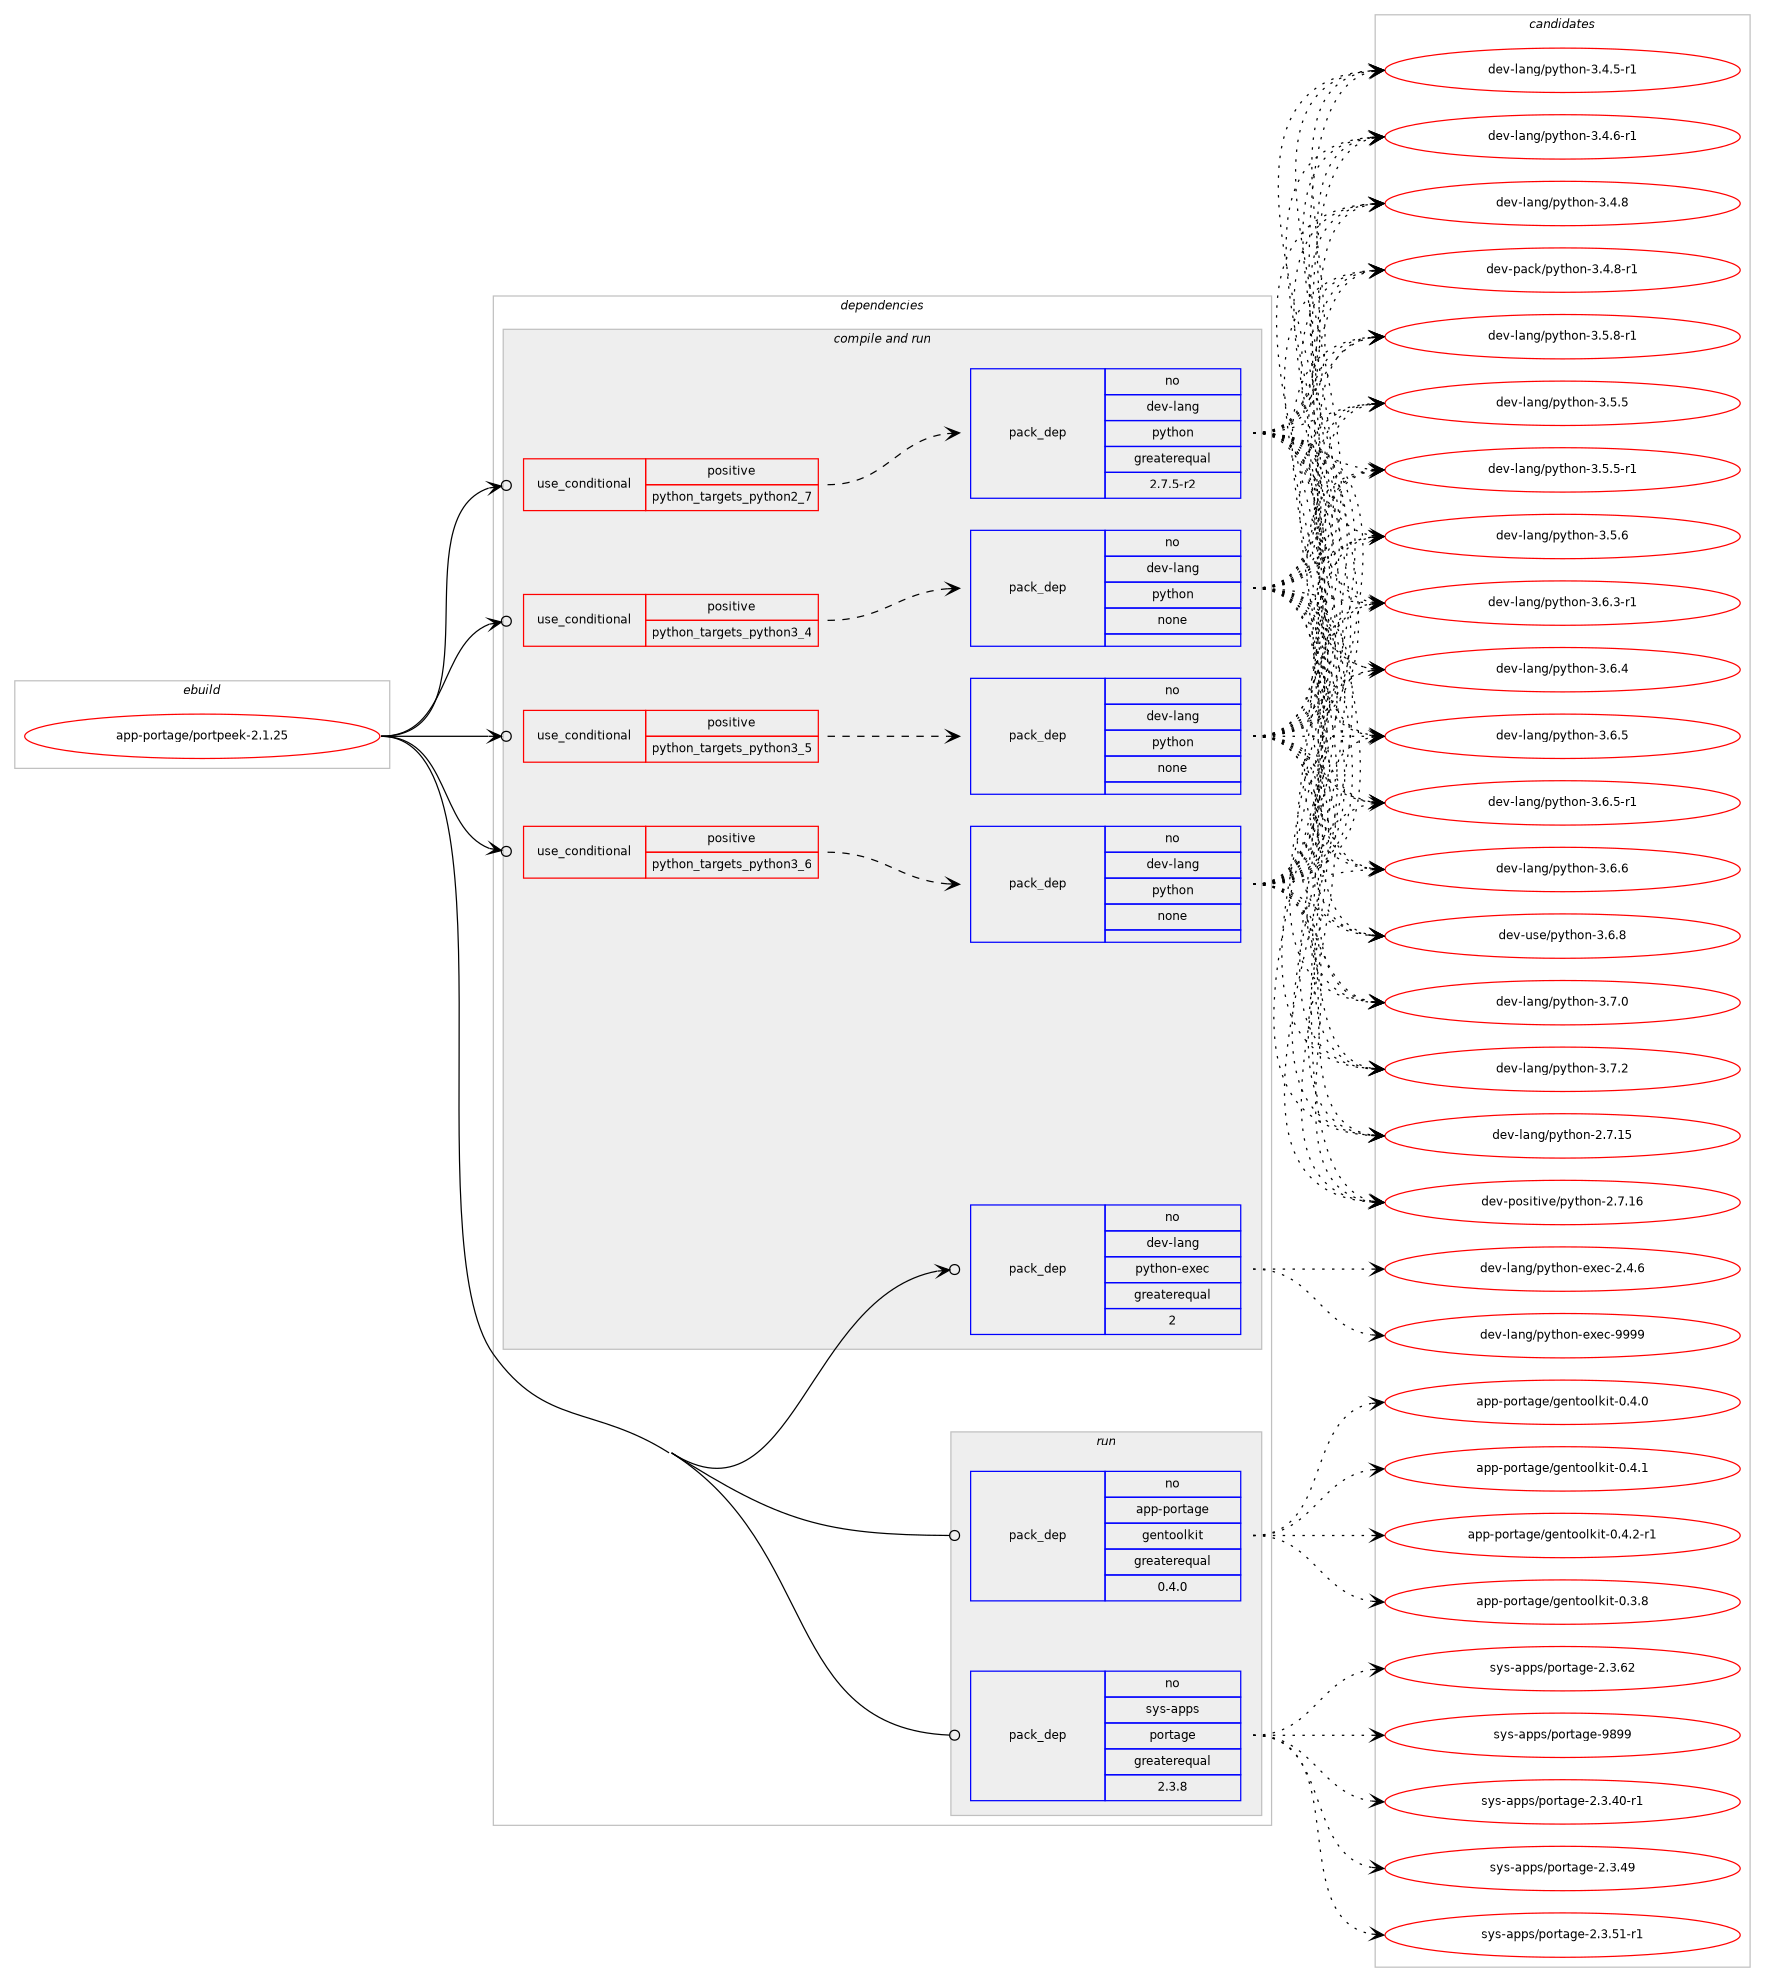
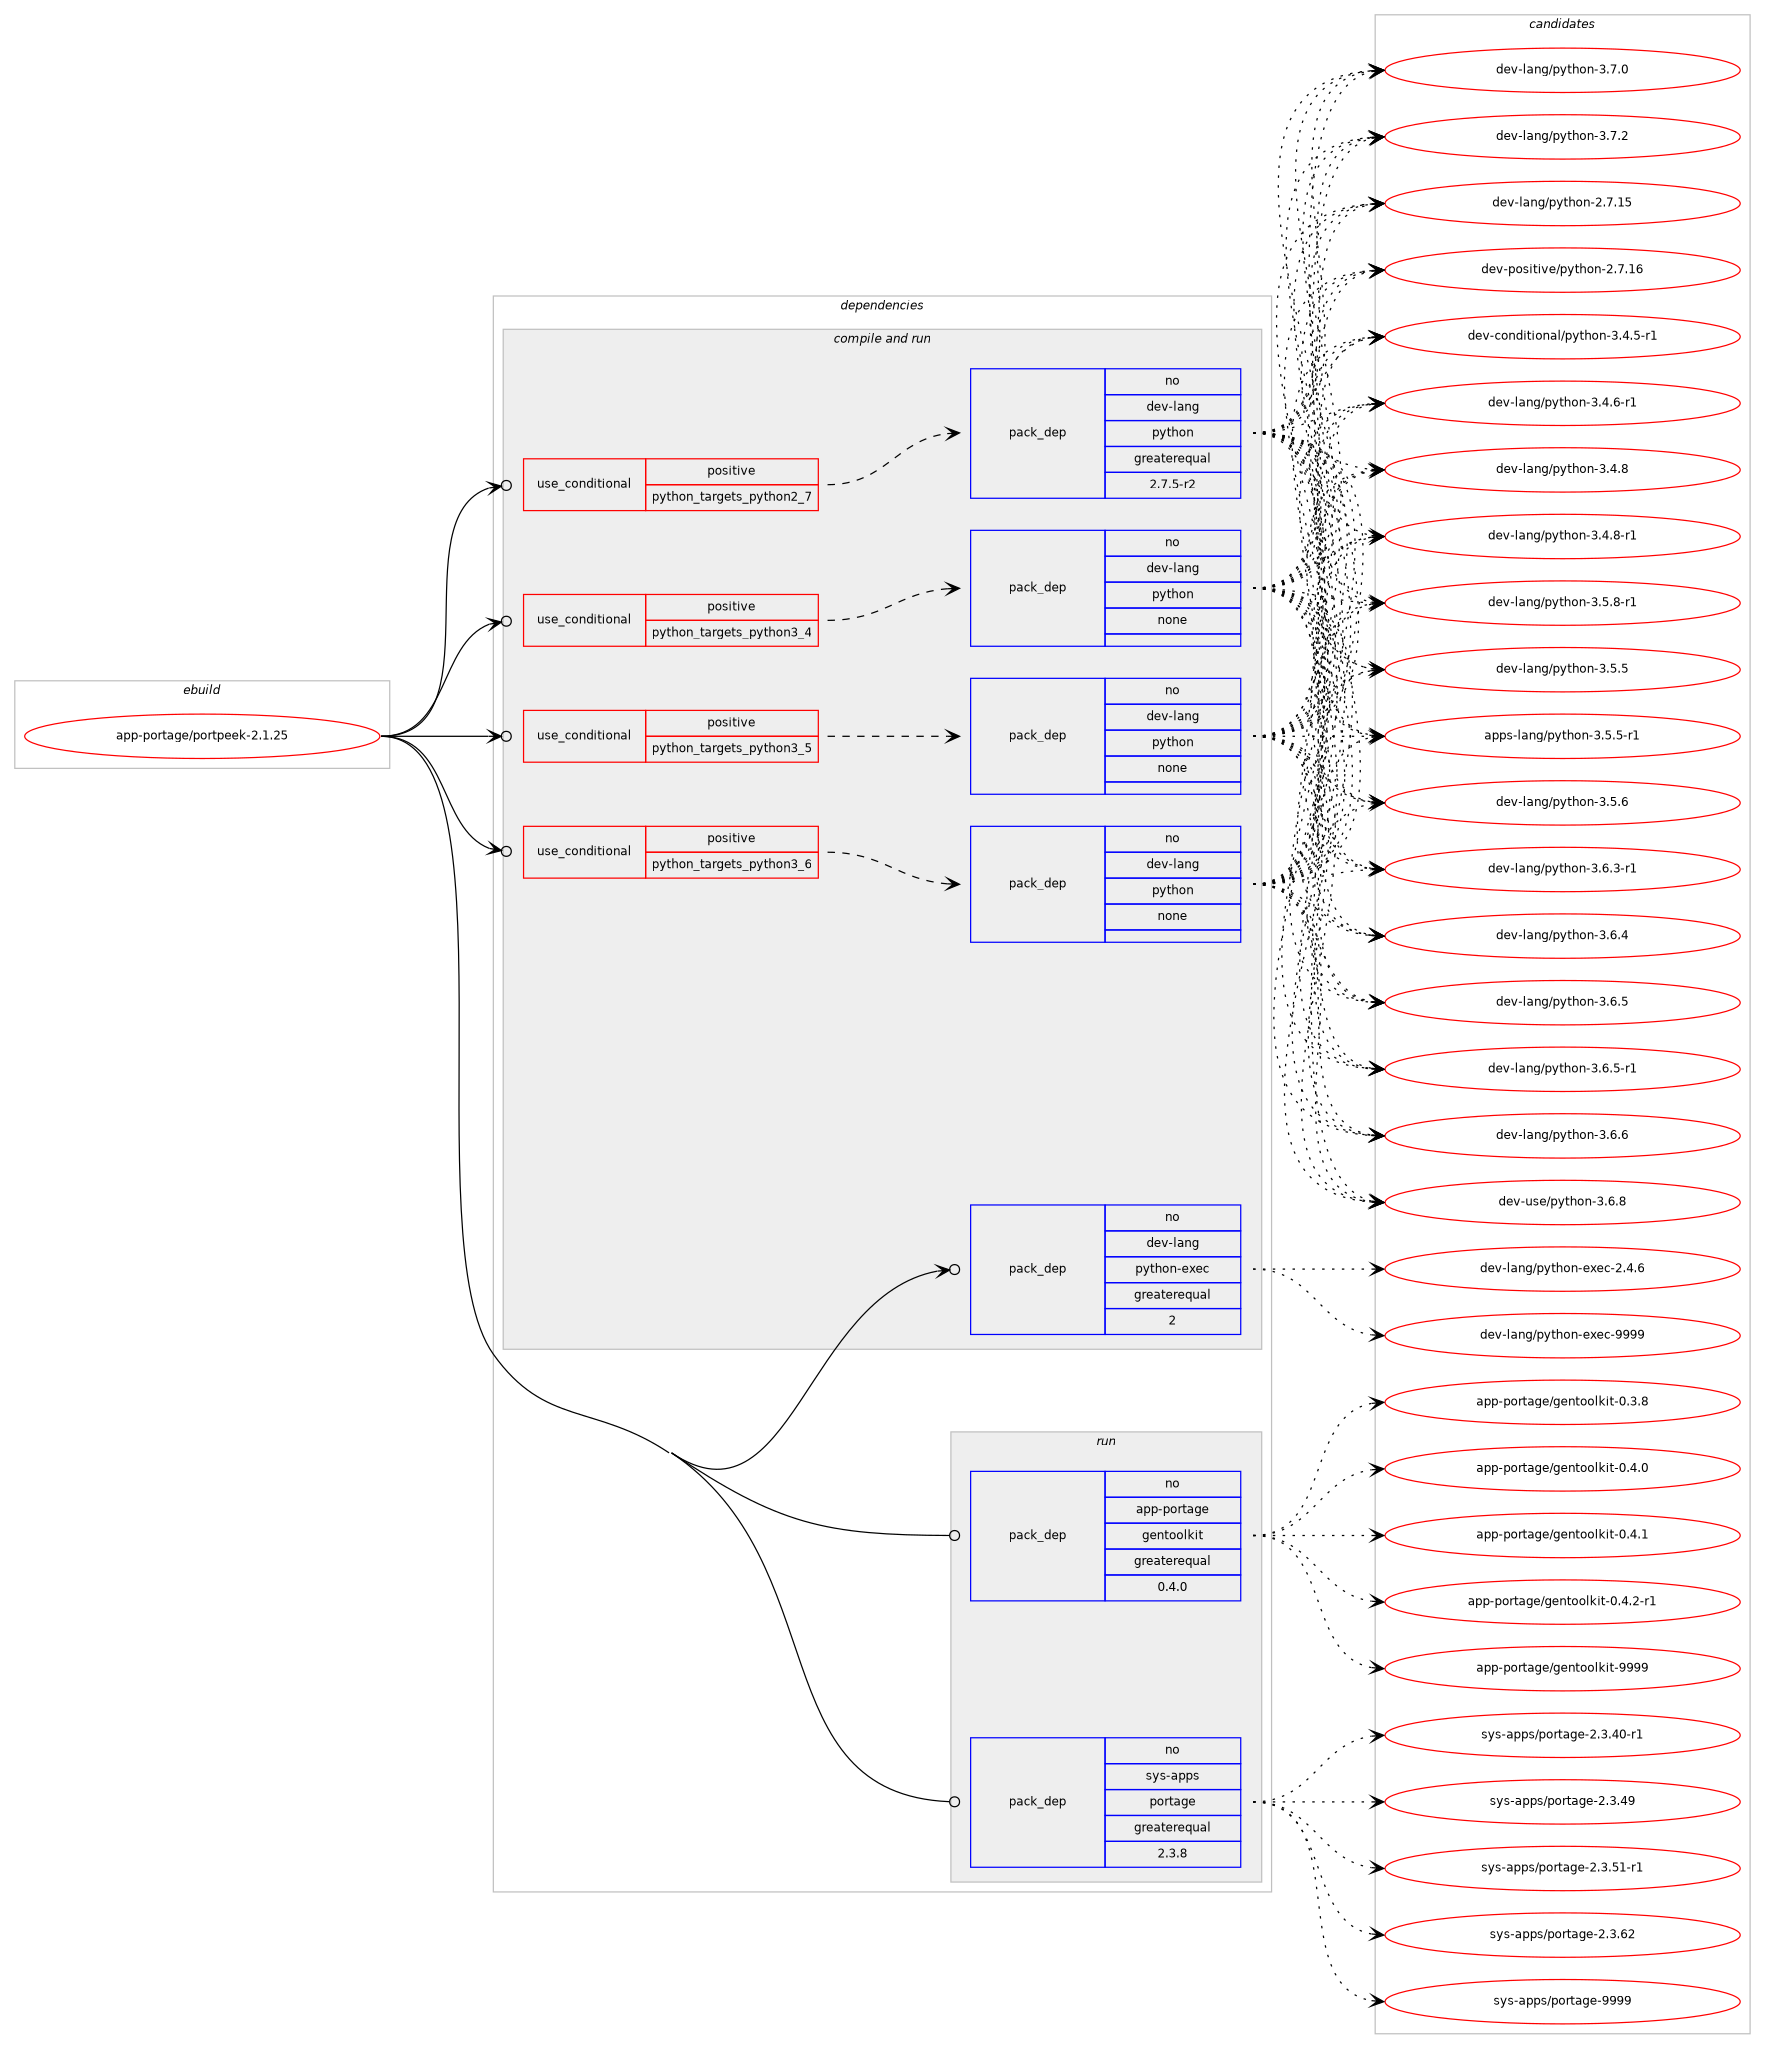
node "dev-lang/python-3.4.5-r1": label "dev-lang/python-3.4.5-r1" -> "dev-conditional/python-3.4.5-r1"
node "dev-pack/python-3.4.8-r1": label "dev-pack/python-3.4.8-r1" -> "dev-lang/python-3.4.8-r1"
node "dev-lang/python-3.5.5-r1": label "dev-lang/python-3.5.5-r1" -> "apps-lang/python-3.5.5-r1"
node "app-portage/gentoolkit-9999": added
node "sys-apps/portage-9899": label "sys-apps/portage-9899" -> "sys-apps/portage-9999"
